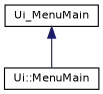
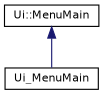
edge "Ui::MenuMain" -> "Ui_MenuMain": reversed
